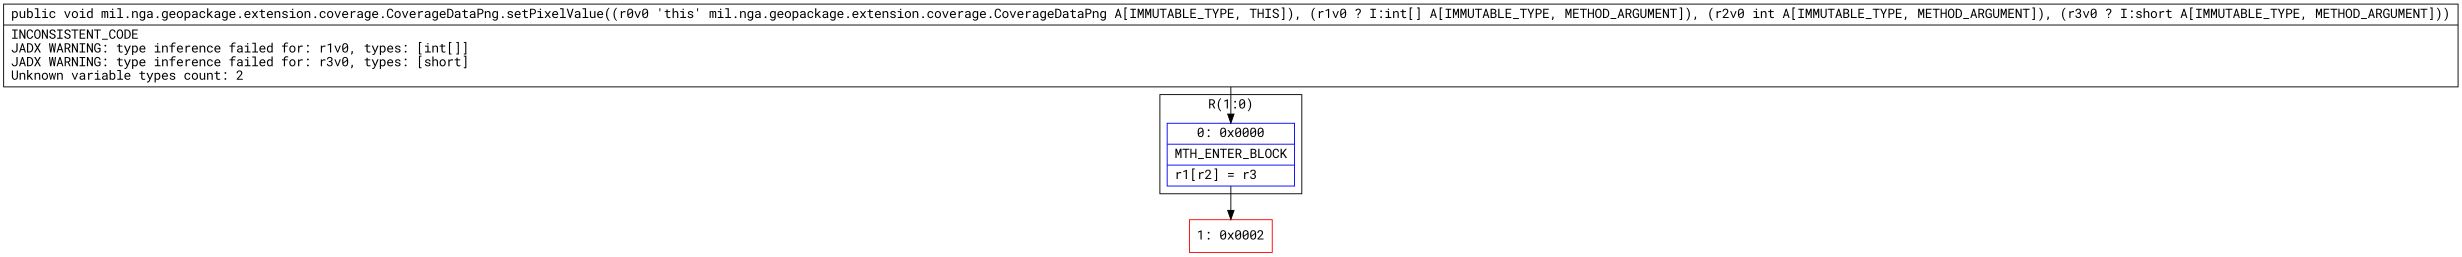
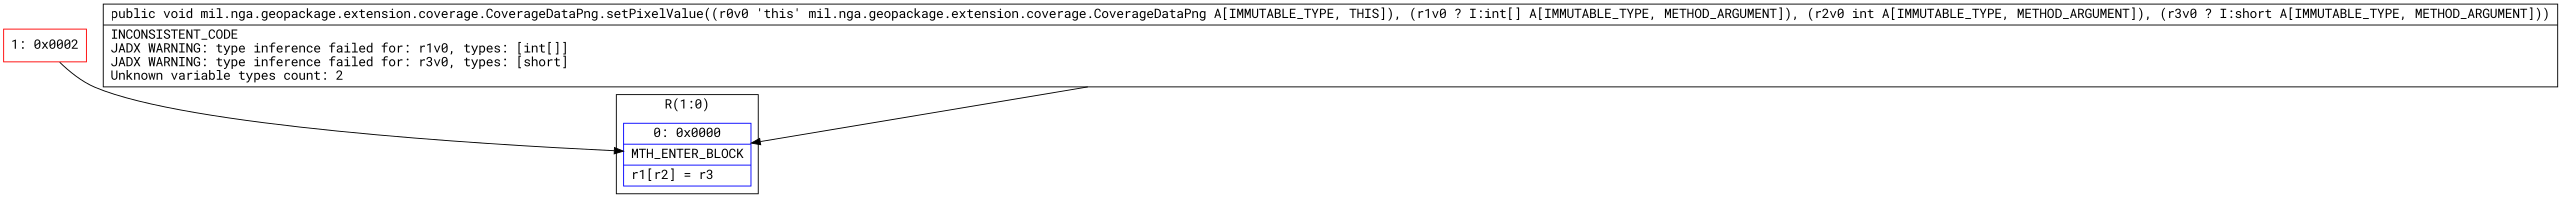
edge "0: 0x0000" -> "1: 0x0002": reversed
